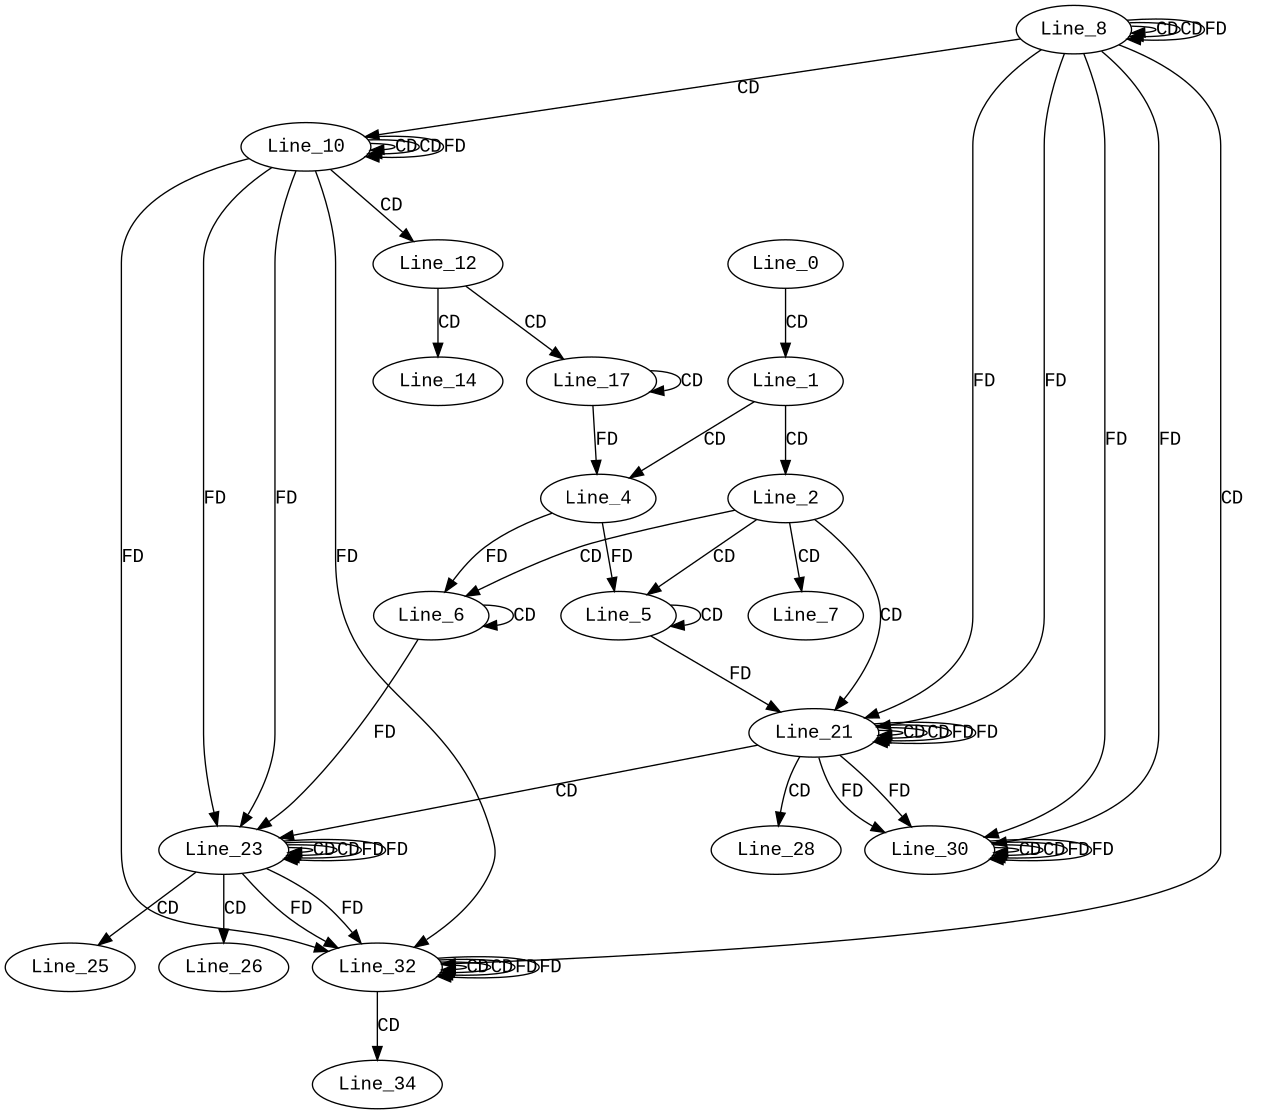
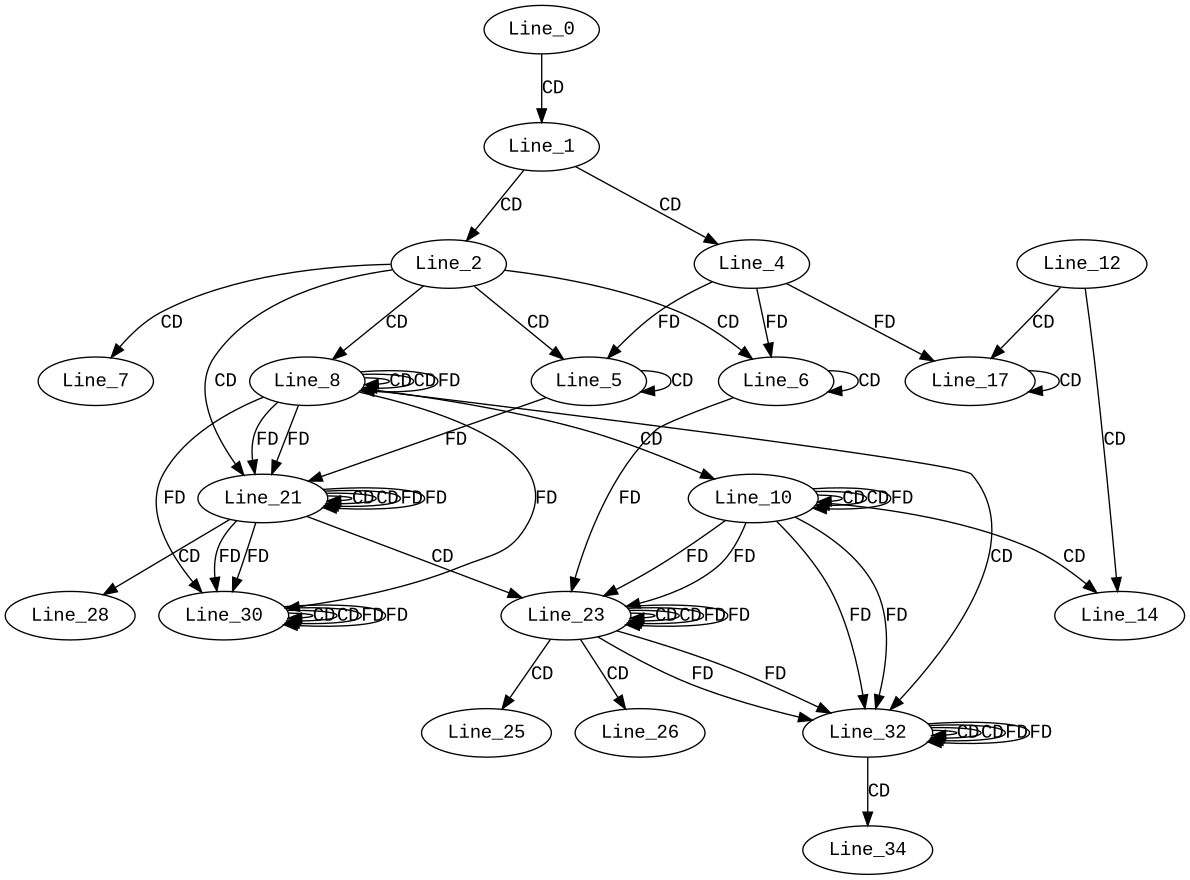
edge "Line_10" -> "Line_12": now "Line_10" -> "Line_14"
edge "Line_2" -> "Line_8": added, label "CD"
edge "Line_17" -> "Line_4": reversed
